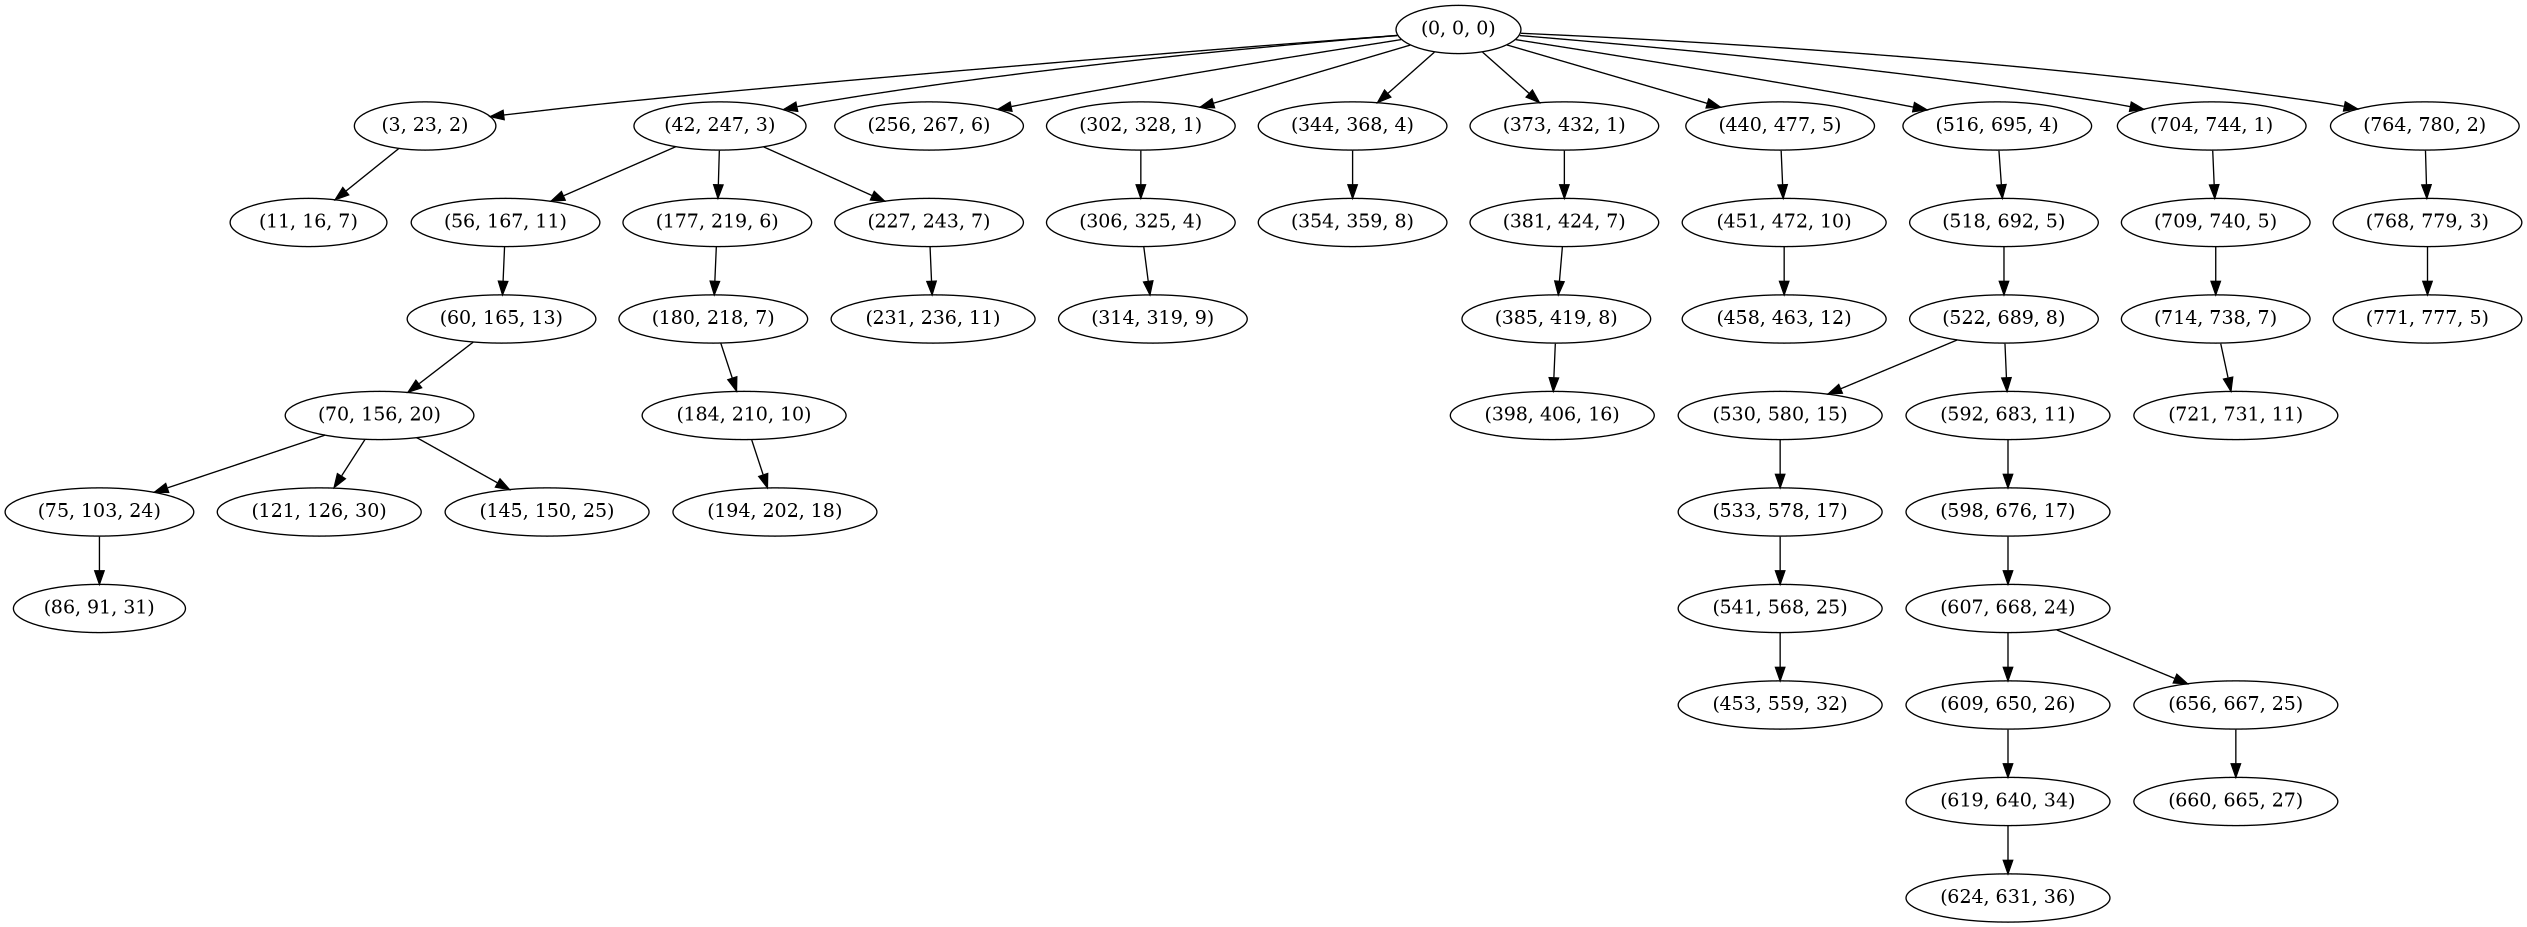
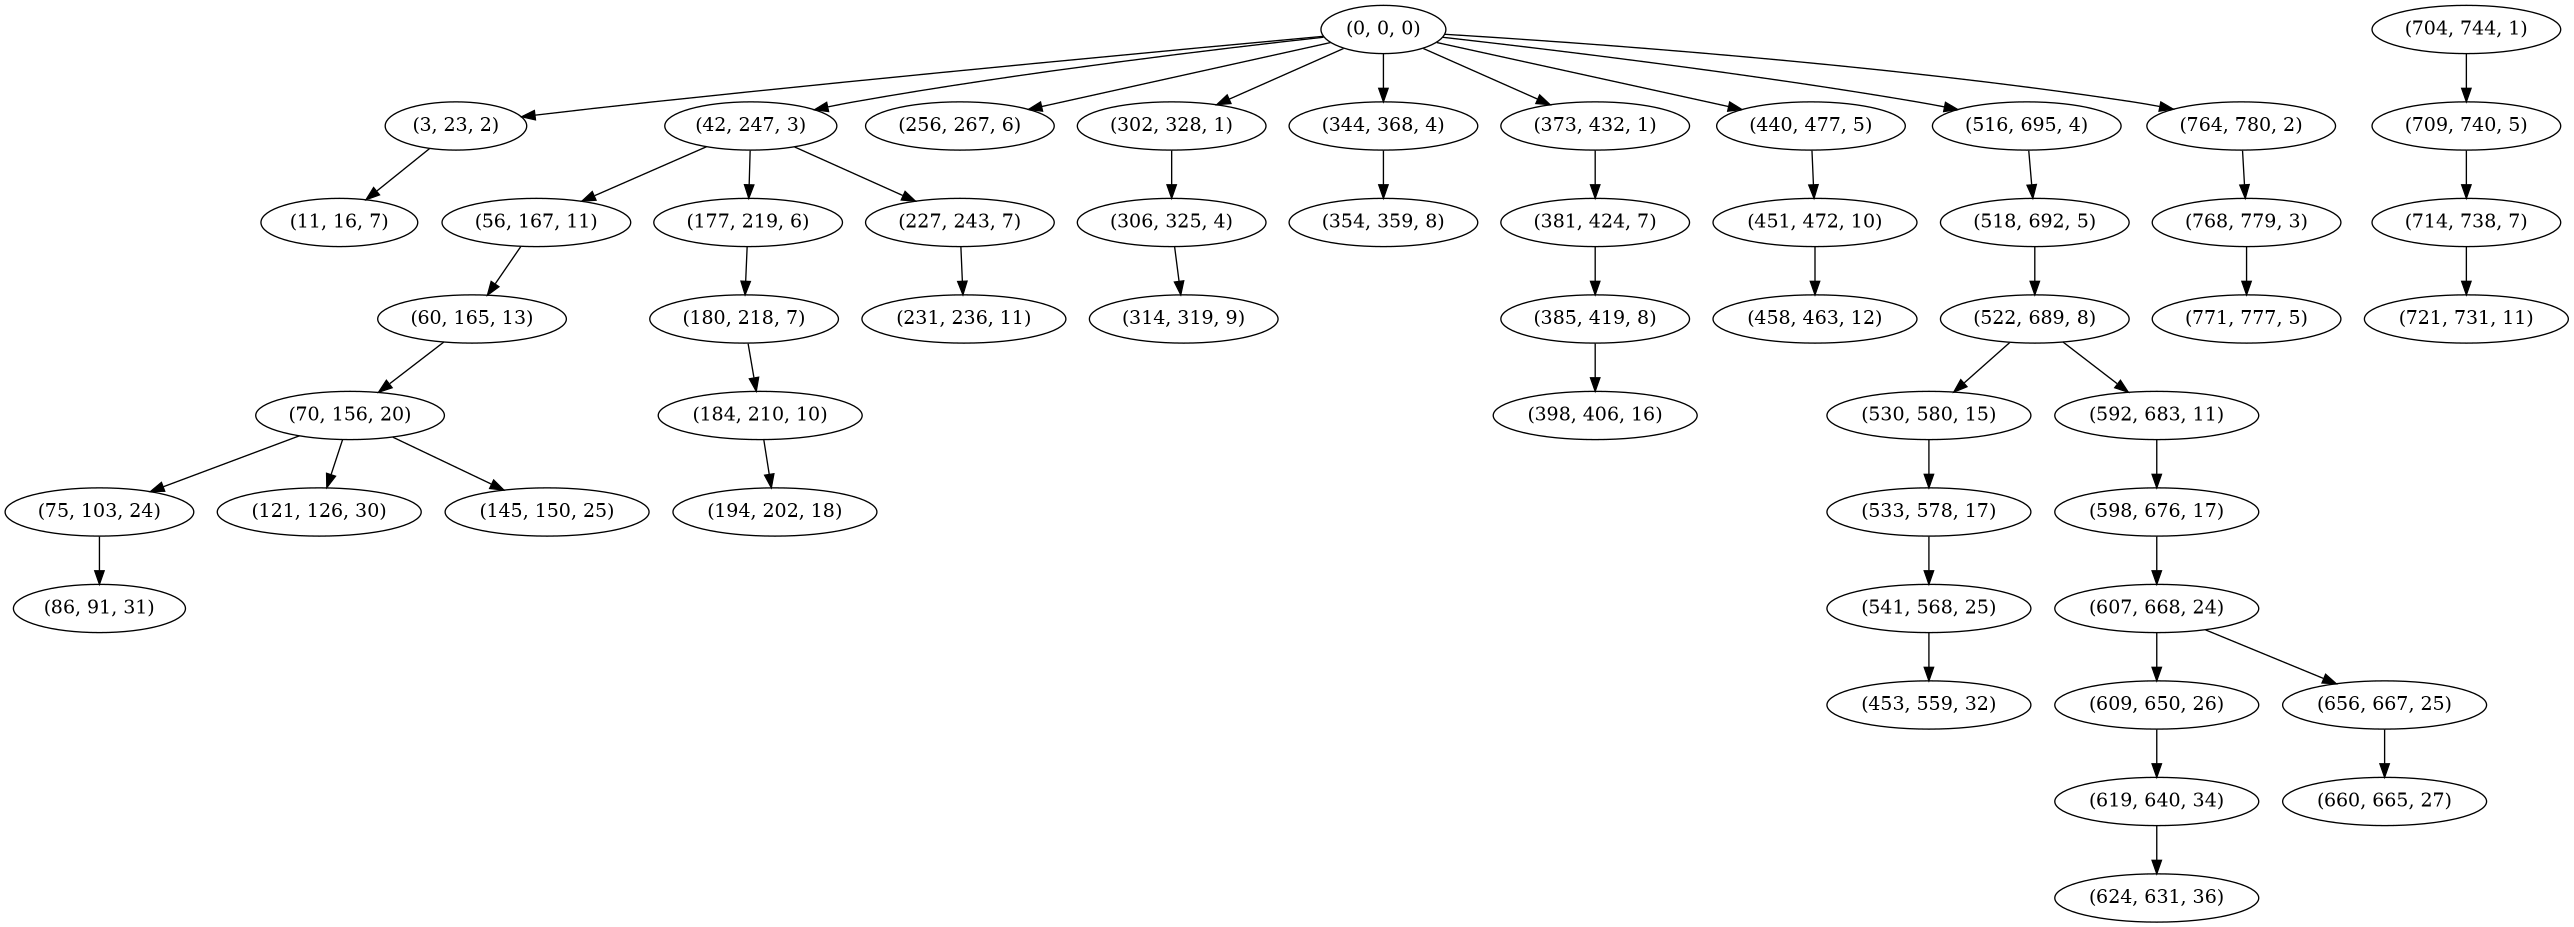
edge "(0, 0, 0)" -> "(704, 744, 1)": removed
